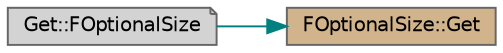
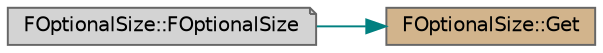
node "Get::FOptionalSize": label "Get::FOptionalSize" -> "FOptionalSize::FOptionalSize"
